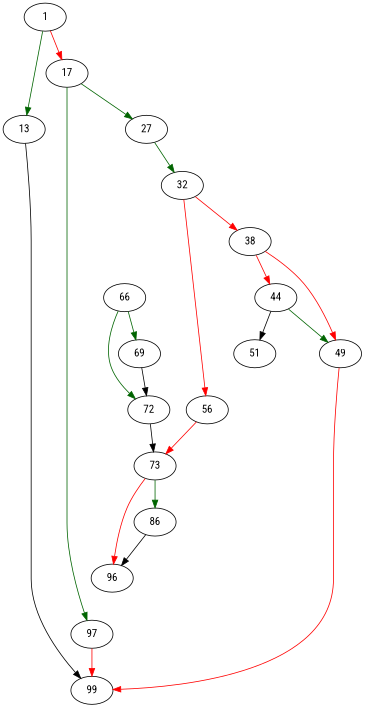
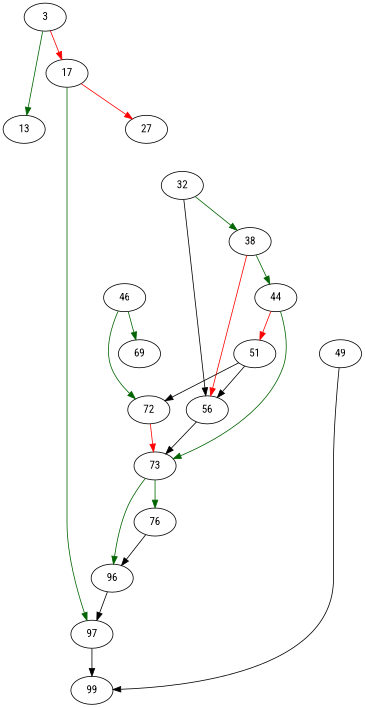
node "1": label "1" -> "3"
edge "17" -> "27": color darkgreen -> red
edge "27" -> "32": removed
edge "32" -> "38": color red -> darkgreen
edge "38" -> "44": color red -> darkgreen
edge "38" -> "49": now "38" -> "56"
edge "32" -> "56": color red -> black
node "66": label "66" -> "46"
edge "44" -> "51": color black -> red
edge "44" -> "49": now "44" -> "73"
edge "69" -> "72": now "51" -> "72"
edge "51" -> "56": added
edge "13" -> "99": removed
edge "72" -> "73": color black -> red
edge "56" -> "73": color red -> black
edge "73" -> "96": color red -> darkgreen
node "86": label "86" -> "76"
edge "96" -> "97": added
edge "49" -> "99": color red -> black
edge "97" -> "99": color red -> black
